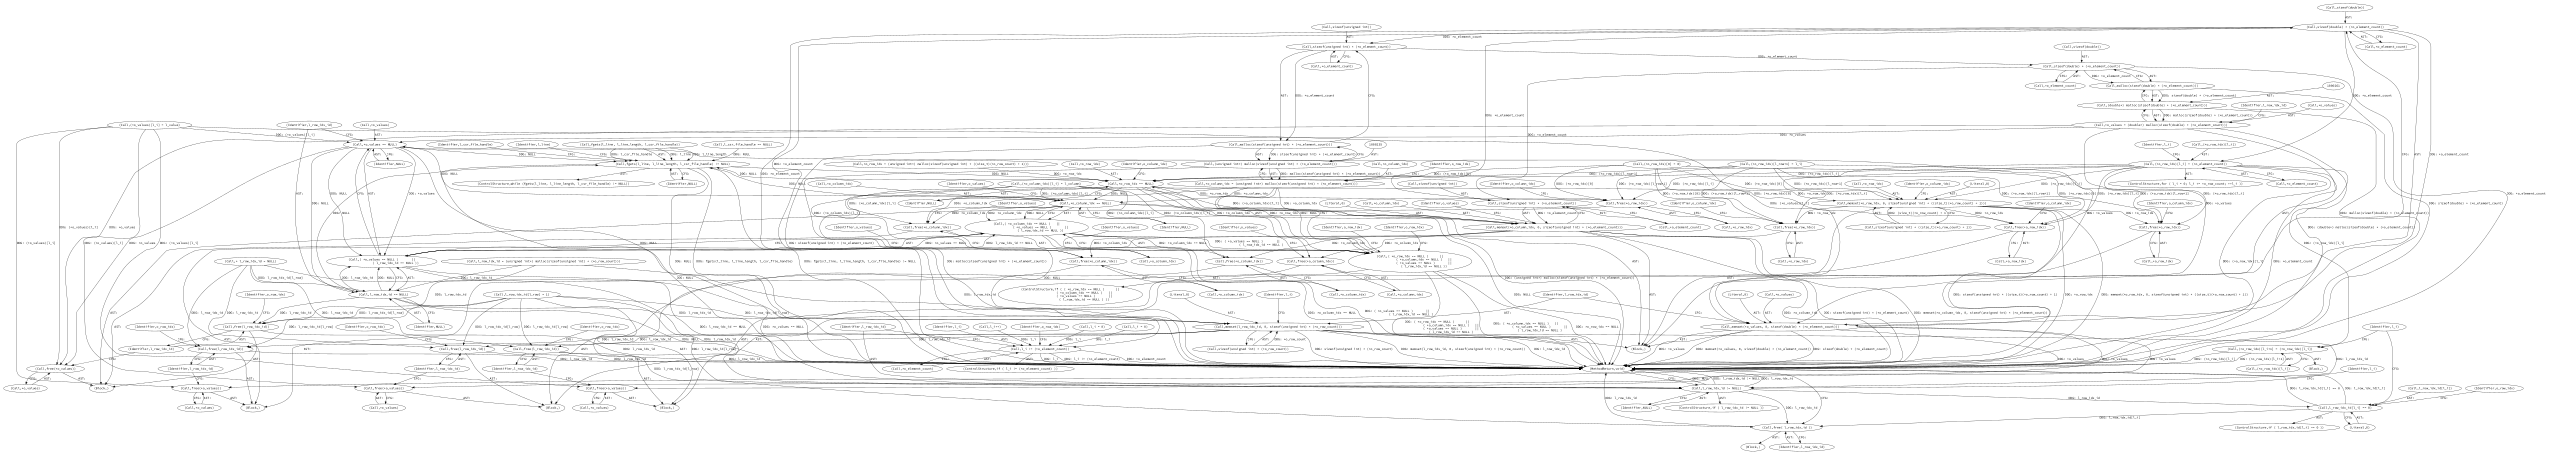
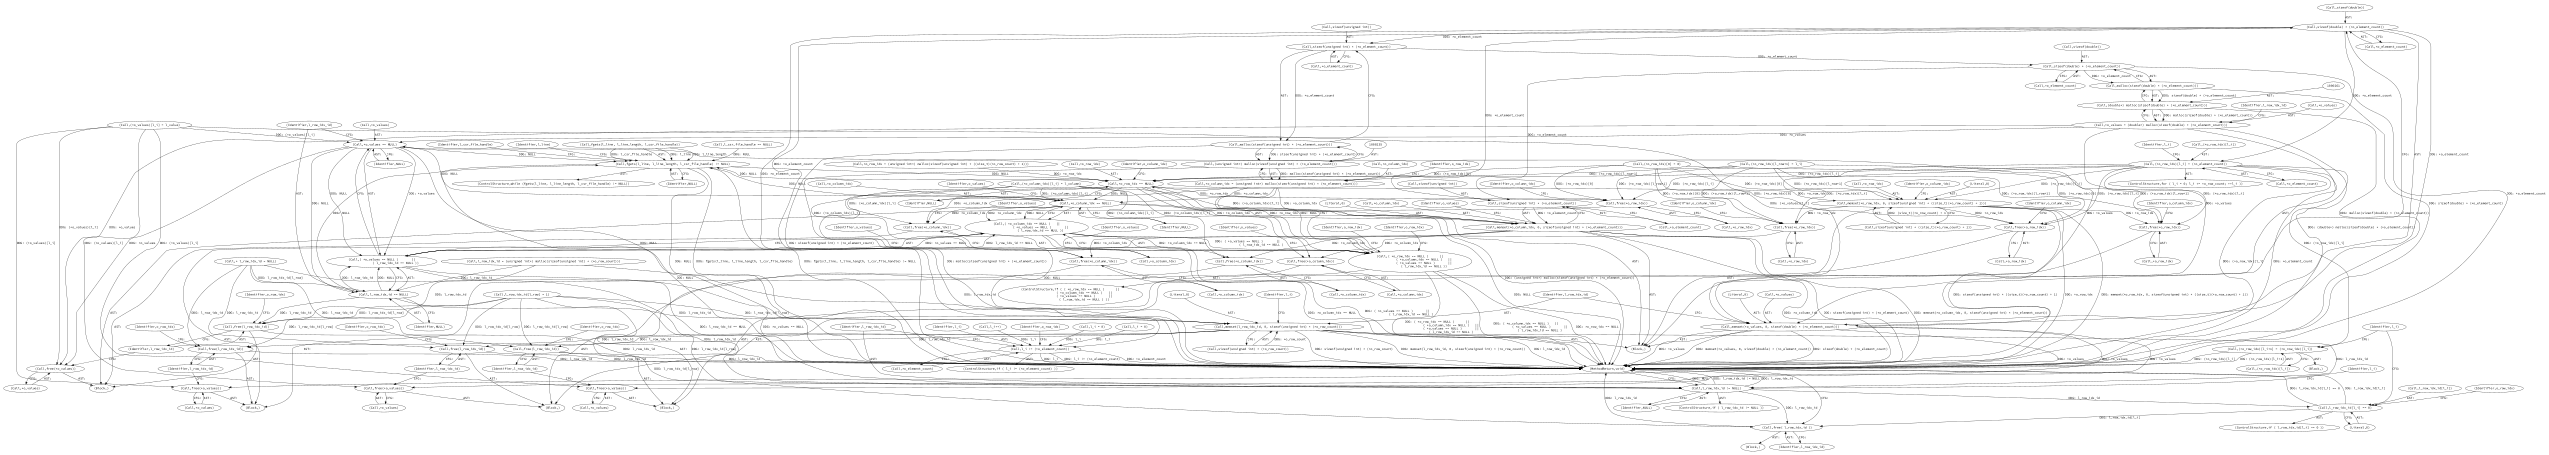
edge "(Call,l_row_idx_id == NULL)" -> "(MethodReturn,void)": removed, label "DDG: NULL"
